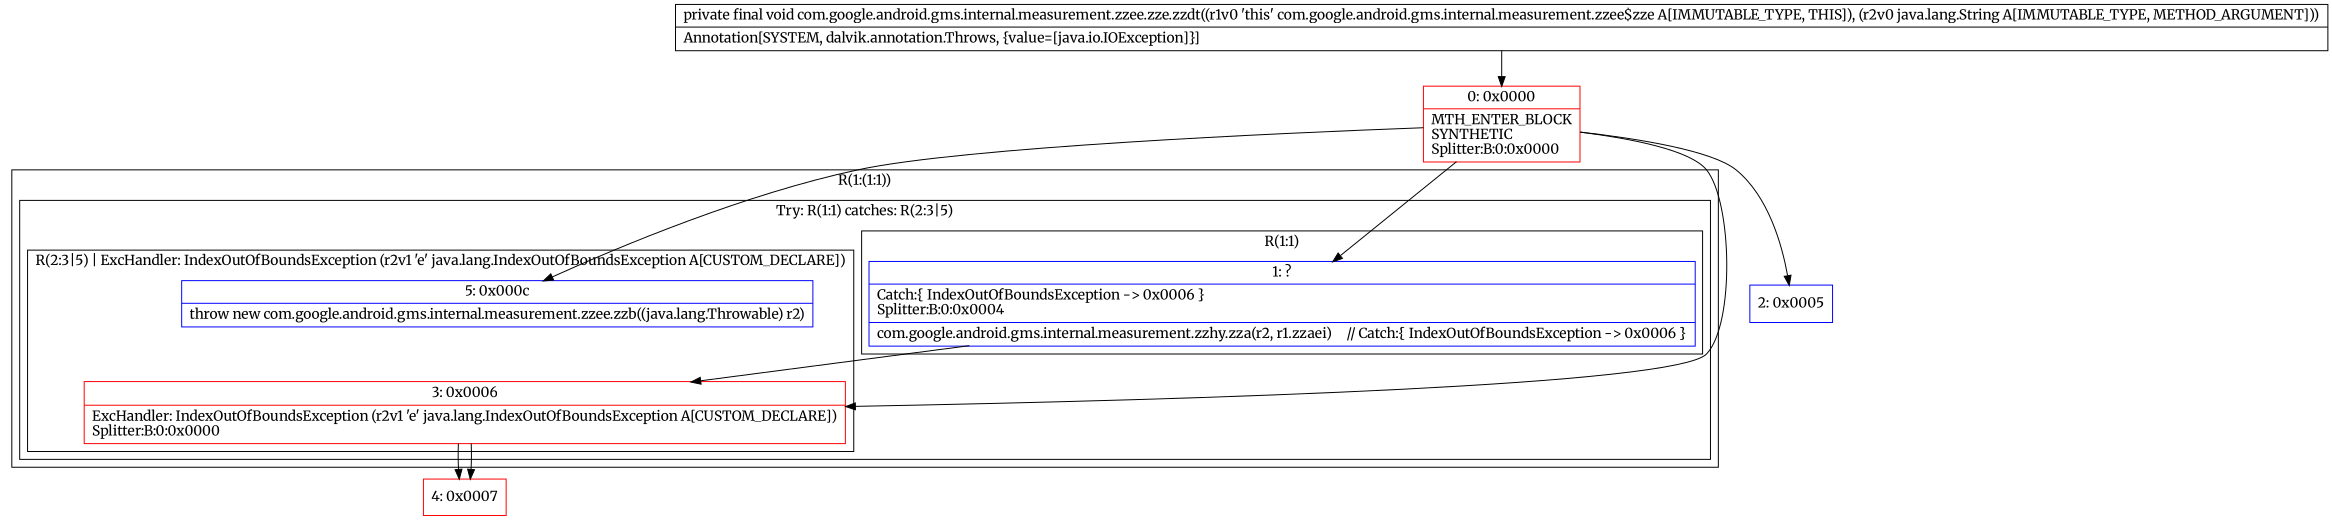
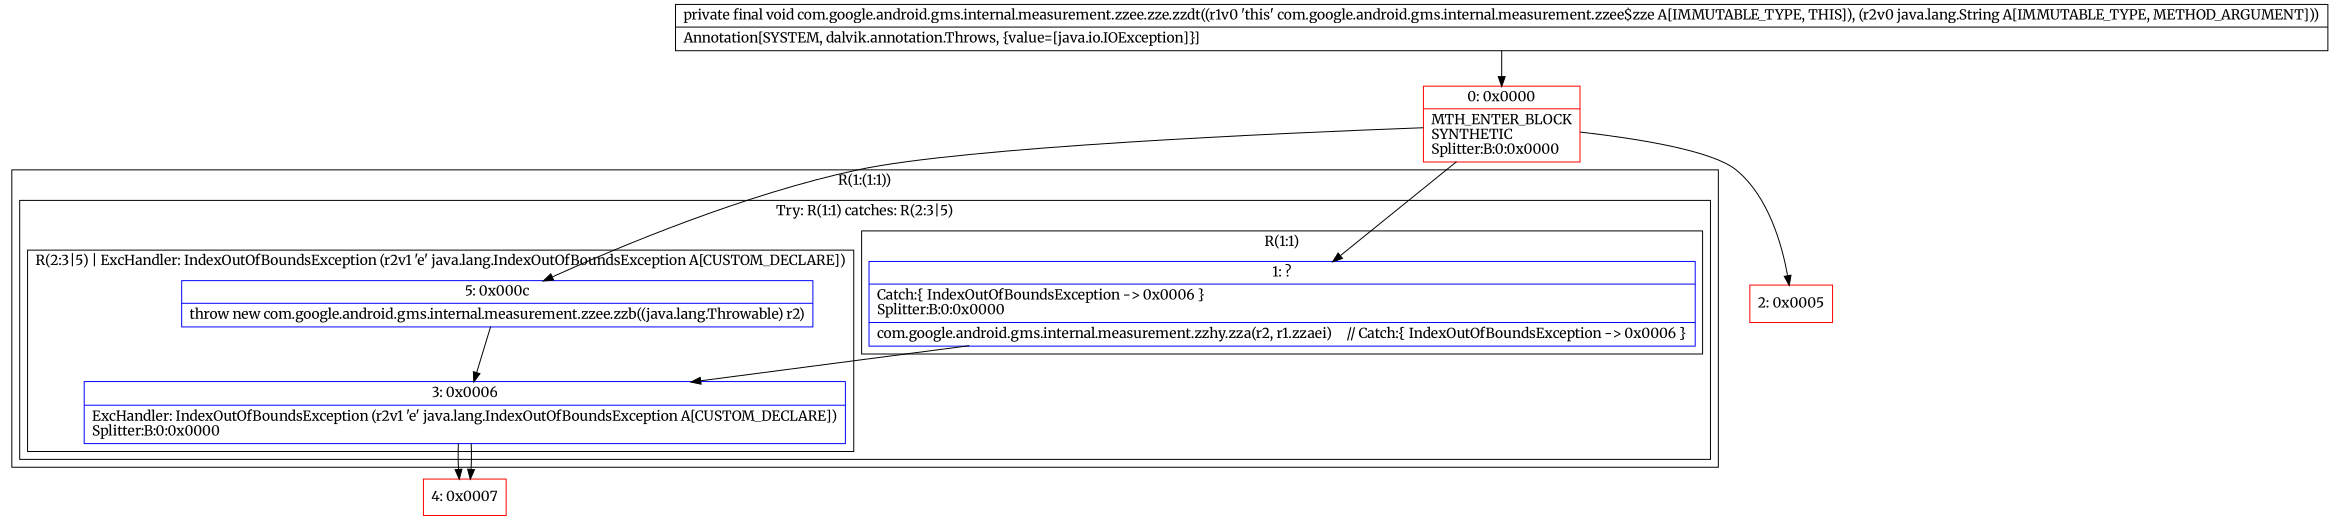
node "2: 0x0005": color blue -> red
node "1: ?": text "Splitter:B:0:0x0004" -> "Splitter:B:0:0x0000"
edge "0: 0x0000" -> "3: 0x0006": now "5: 0x000c" -> "3: 0x0006"
node "3: 0x0006": color red -> blue
